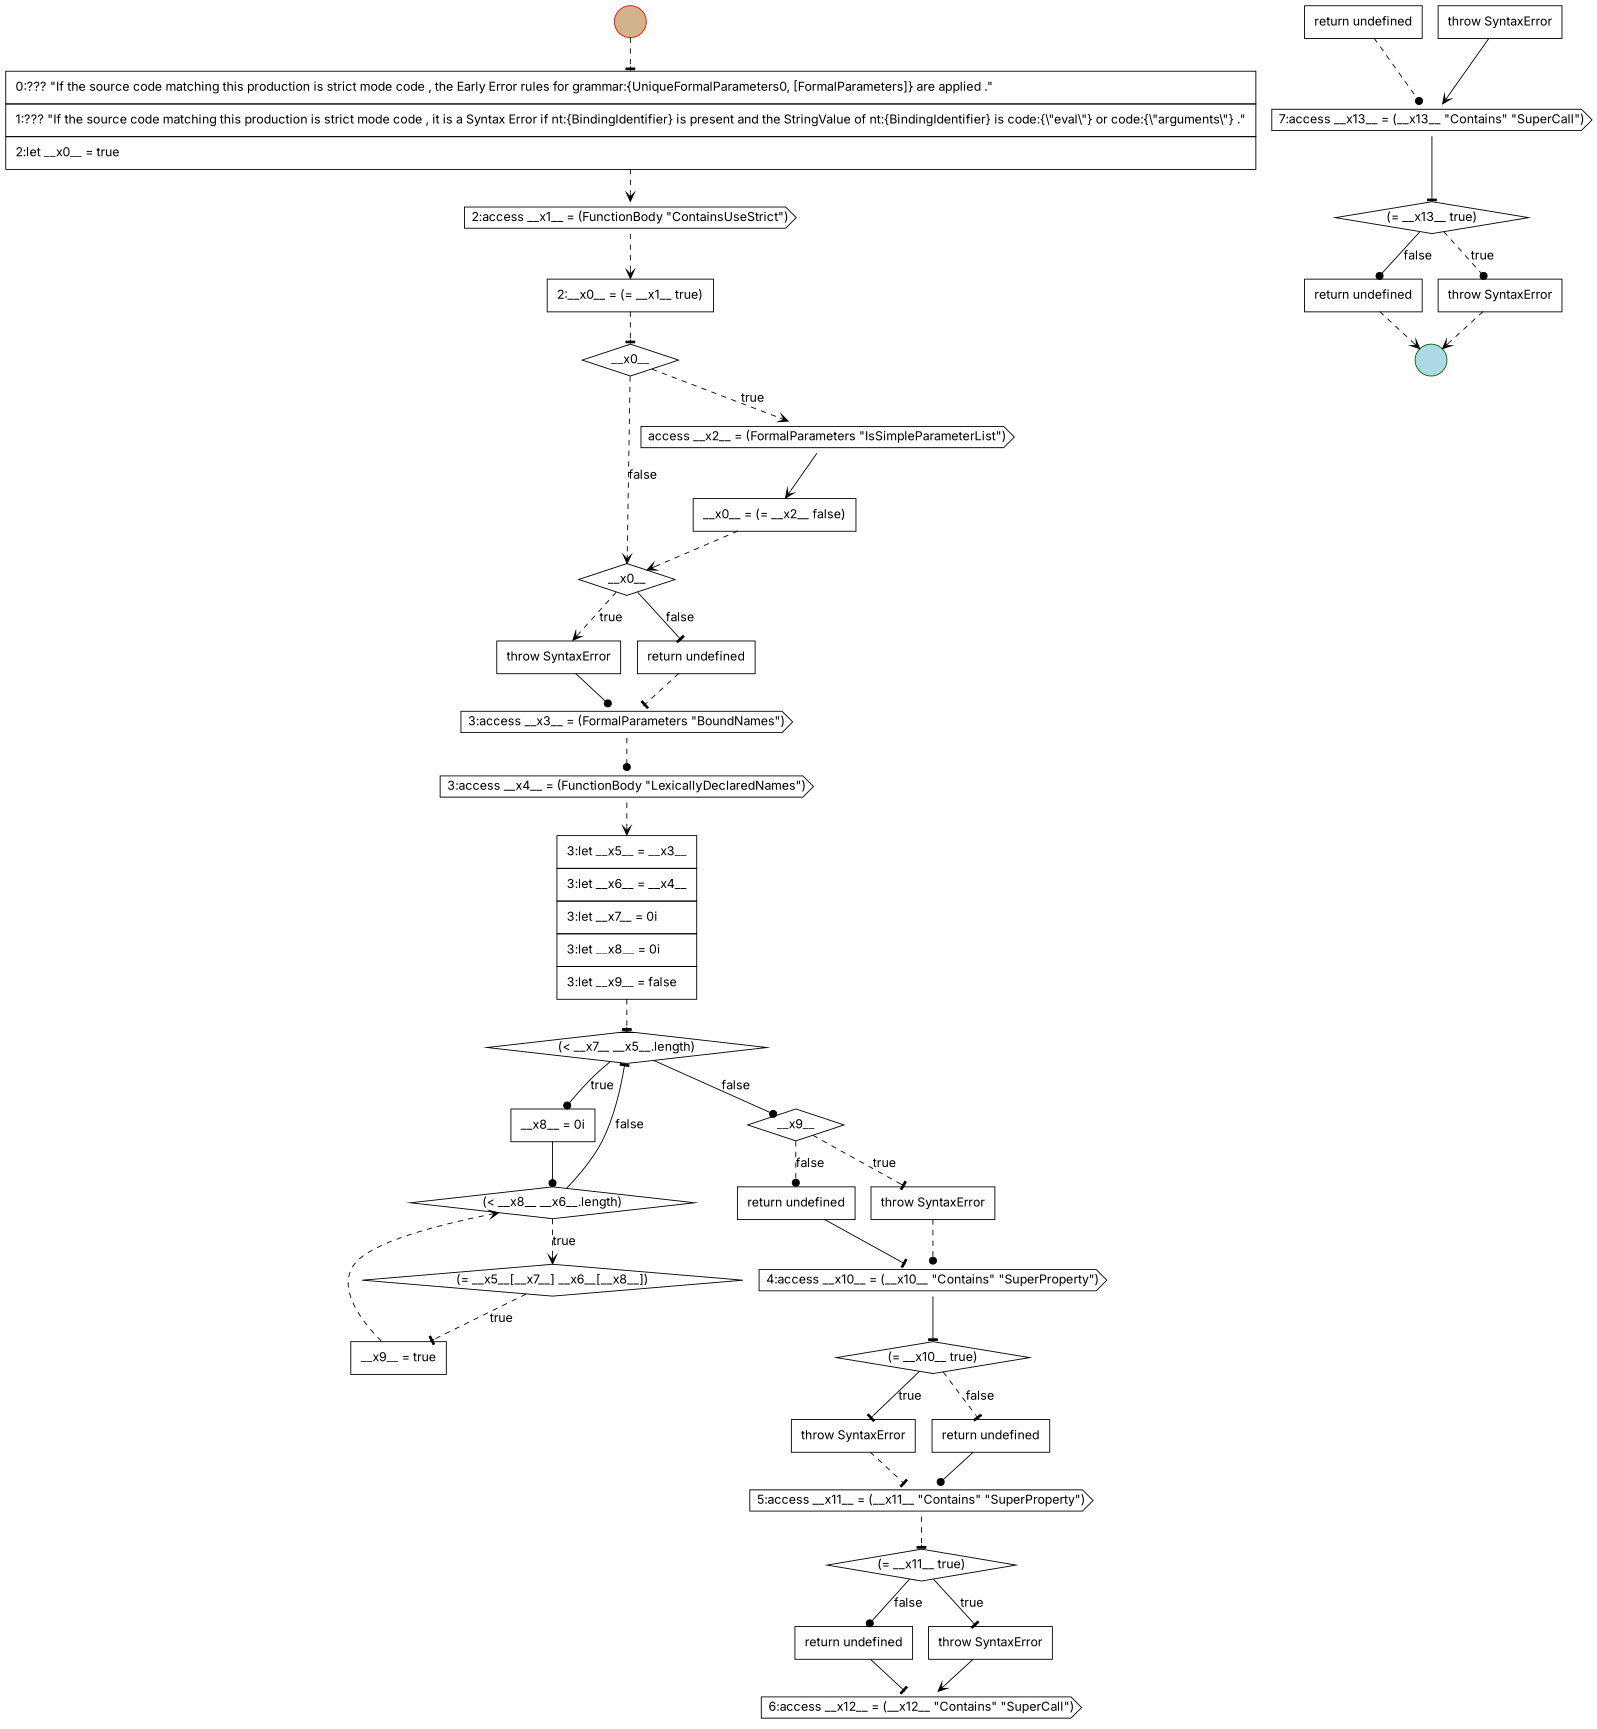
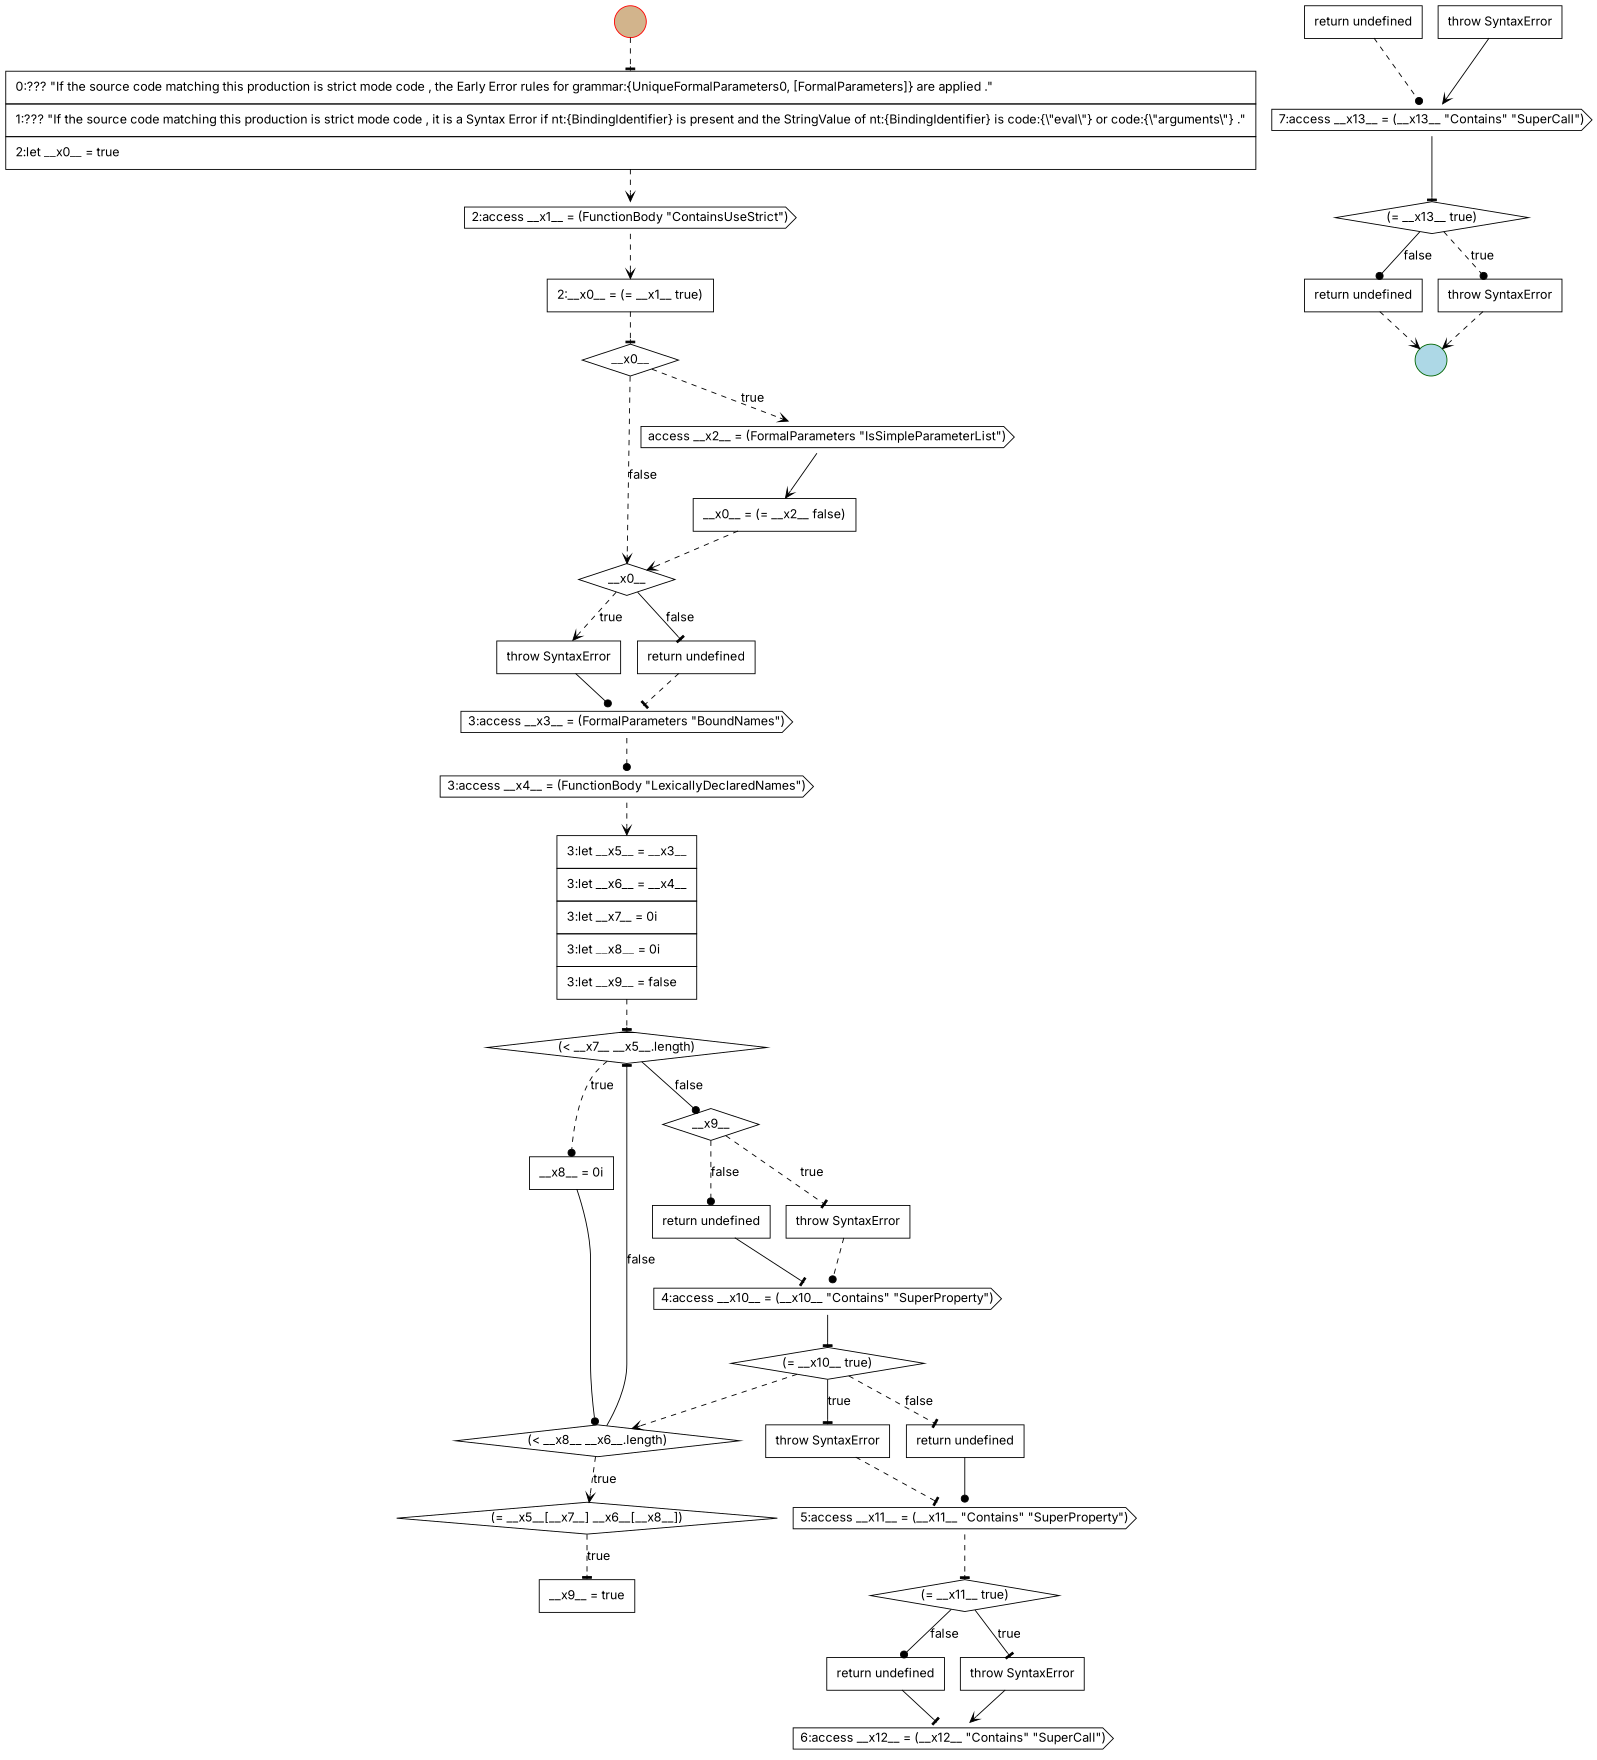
edge "(< __x7__ __x5__.length)" -> "__x8__ = 0i": style solid -> dashed
edge "__x9__ = true" -> "(< __x8__ __x6__.length)": now "(= __x10__ true)" -> "(< __x8__ __x6__.length)"
